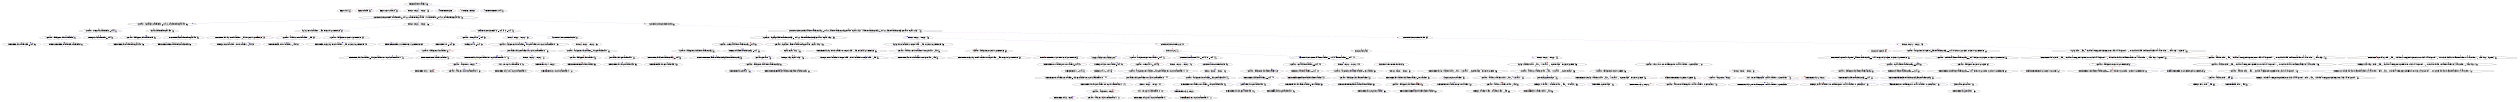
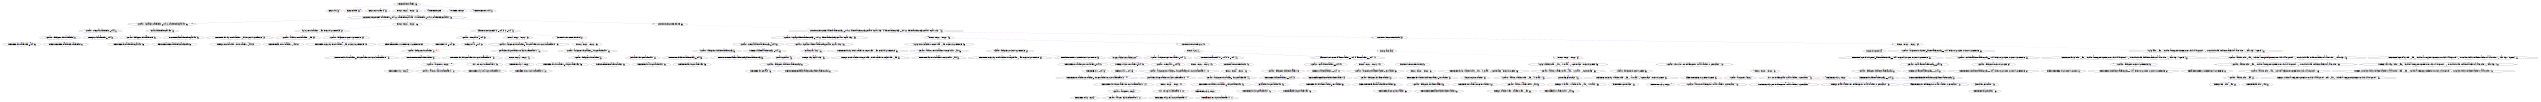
node "(IDENTIFIER,this,this.manifest = this.getManifest(file))": added
